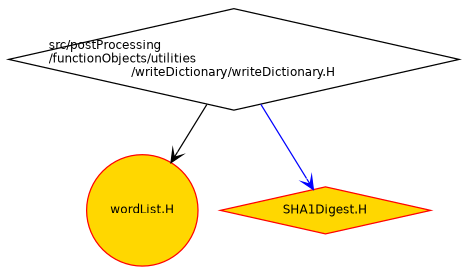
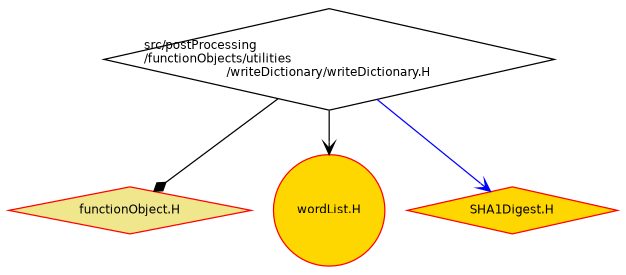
node "functionObject.H": added
